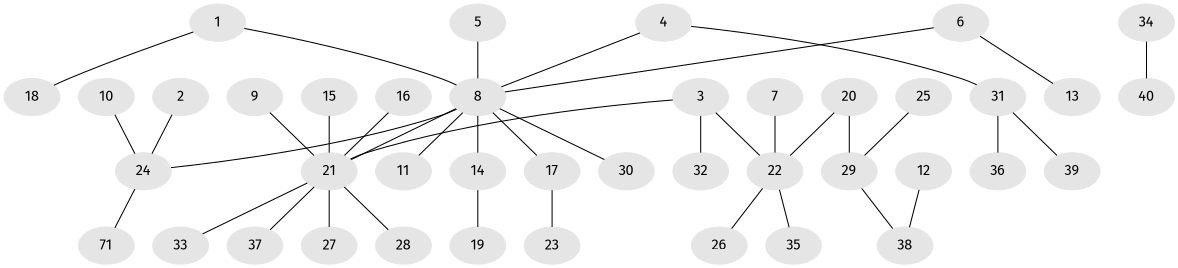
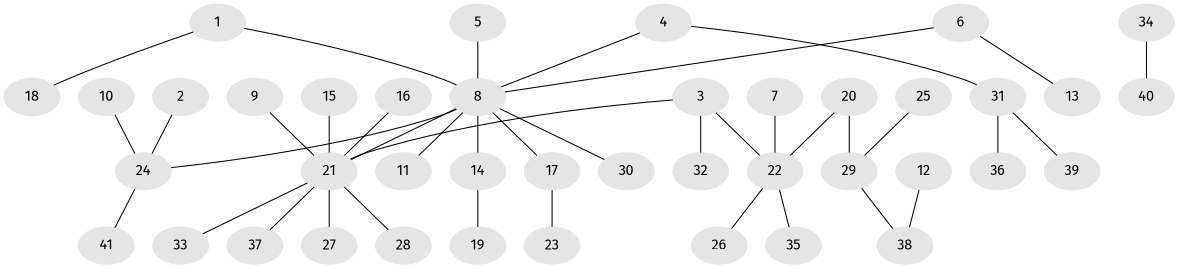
node "71": label "71" -> "41"
